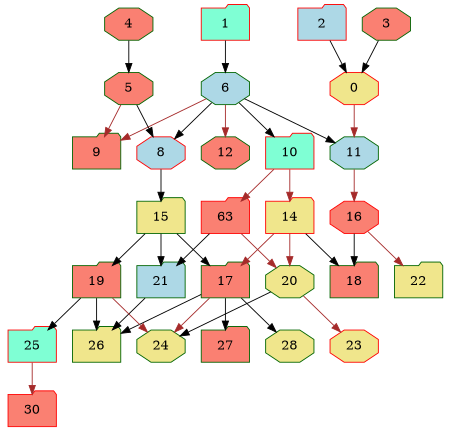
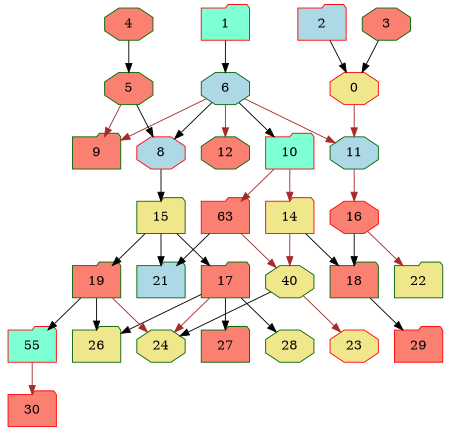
edge "6" -> "11": color black -> brown
edge "14" -> "17": removed
node "20": label "20" -> "40"
edge "21" -> "26": removed
node "25": label "25" -> "55"
node "29": added
